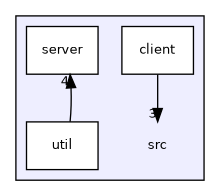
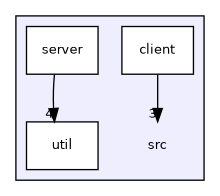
edge "util" -> "server": reversed
